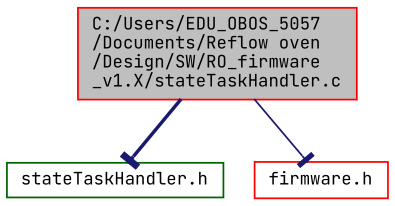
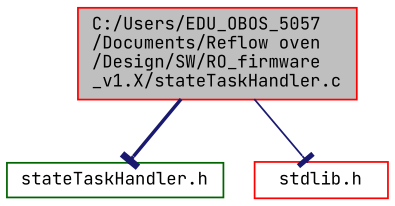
node "firmware.h": label "firmware.h" -> "stdlib.h"
